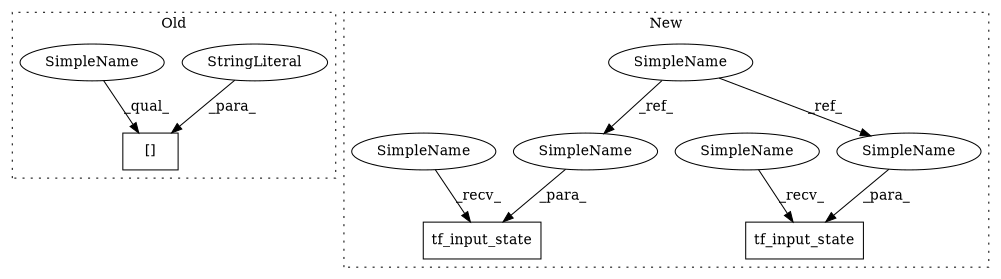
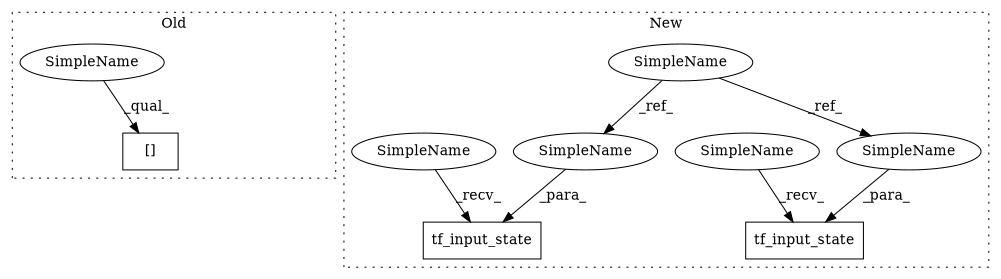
node "StringLiteral": removed
